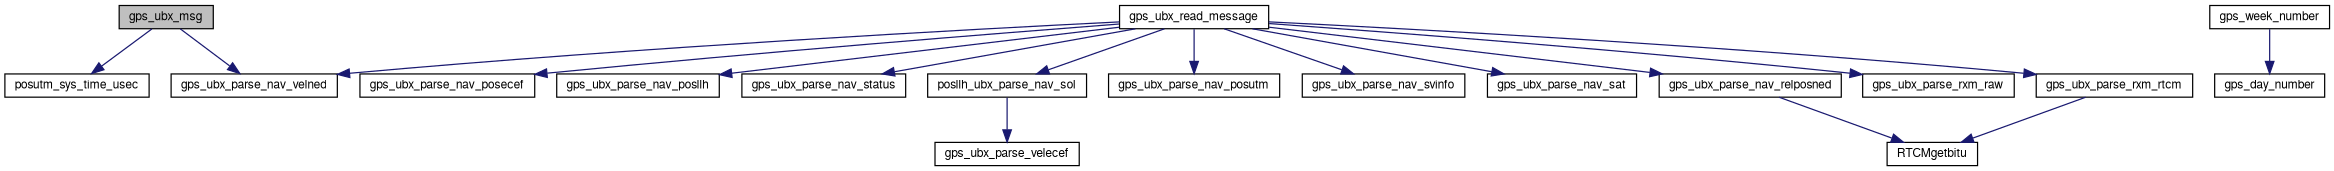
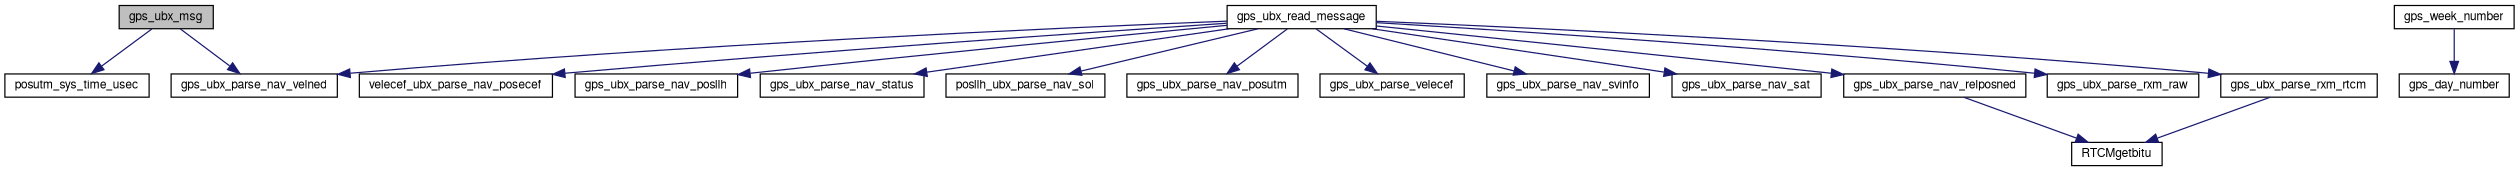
node "gps_ubx_parse_nav_posecef": label "gps_ubx_parse_nav_posecef" -> "velecef_ubx_parse_nav_posecef"
edge "posllh_ubx_parse_nav_sol" -> "gps_ubx_parse_velecef": now "gps_ubx_read_message" -> "gps_ubx_parse_velecef"
